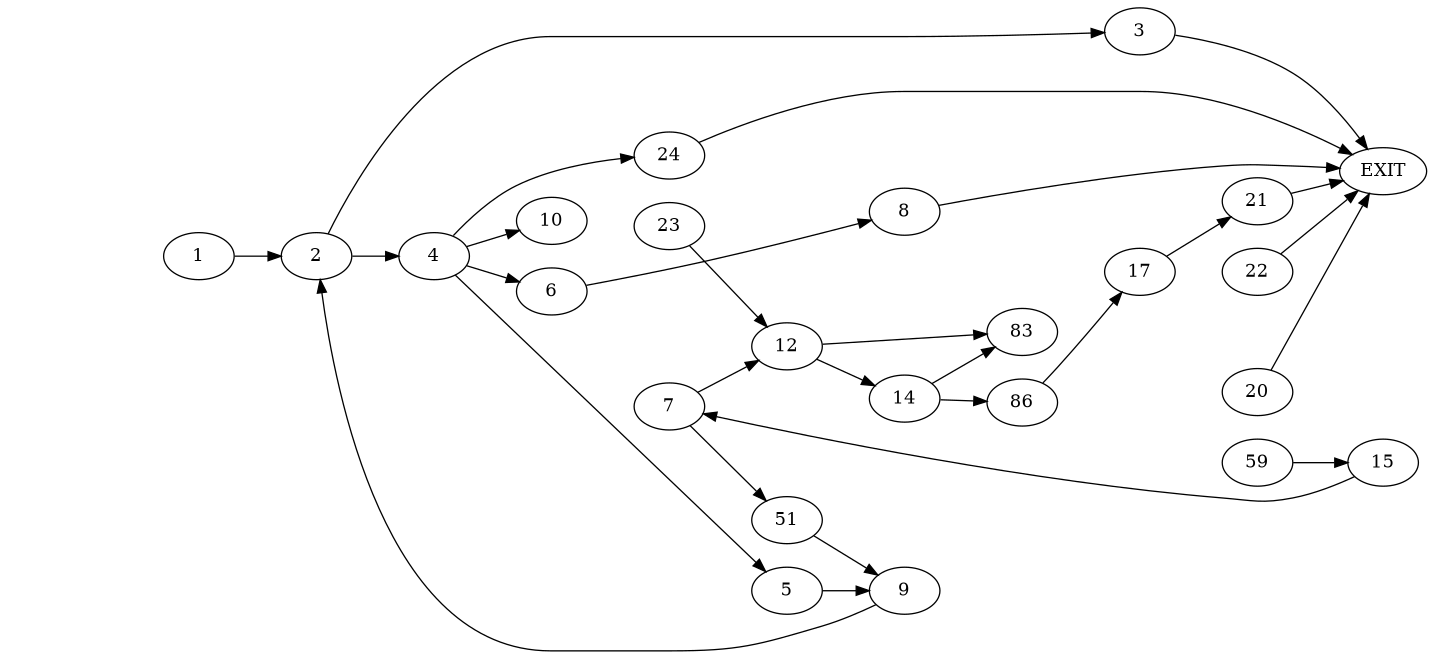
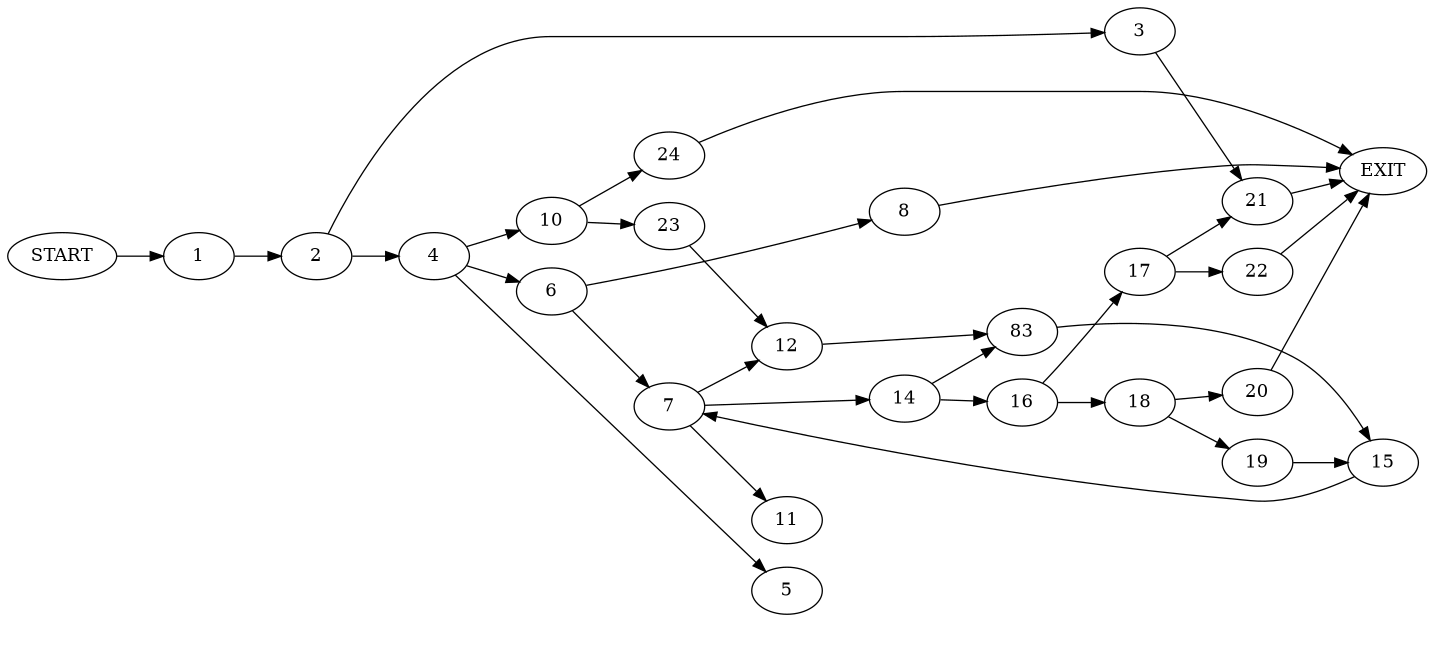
edge "3" -> "EXIT": now "3" -> "21"
edge "4" -> "24": now "10" -> "24"
edge "10" -> "23": added
node "START": added
edge "17" -> "22": added
edge "83" -> "15": added
edge "6" -> "7": added
edge "12" -> "14": now "7" -> "14"
node "86": label "86" -> "16"
node "18": added
node "59": label "59" -> "19"
node "51": label "51" -> "11"
node "9": removed
